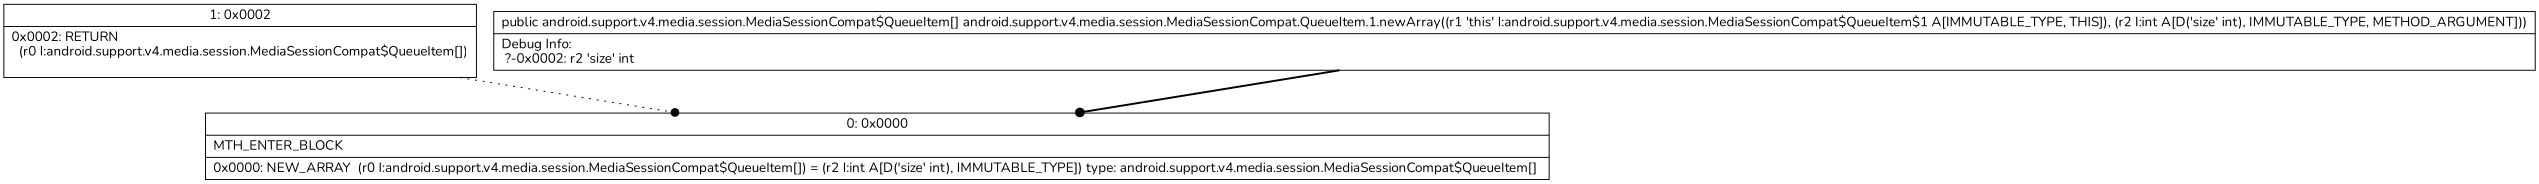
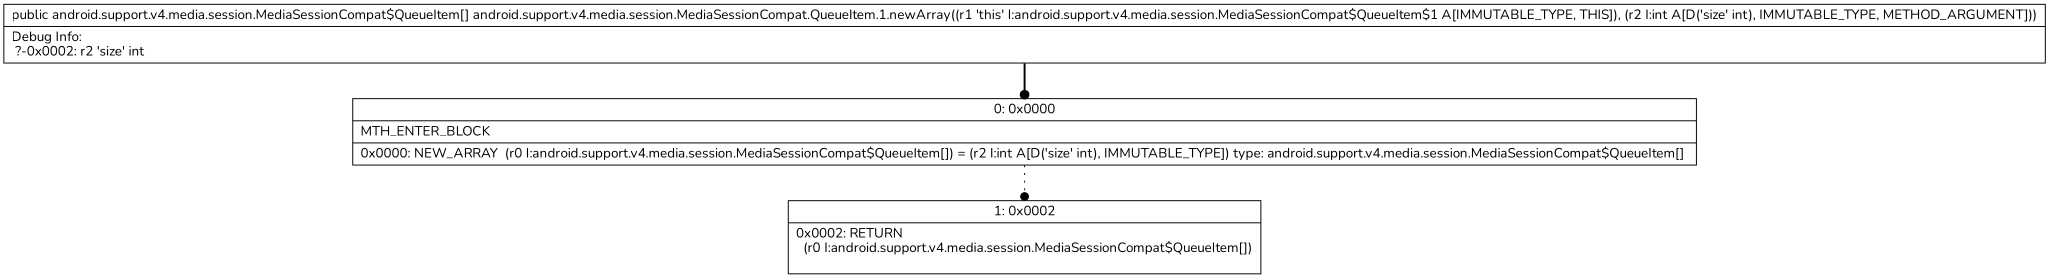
edge "1: 0x0002" -> "0: 0x0000": reversed
